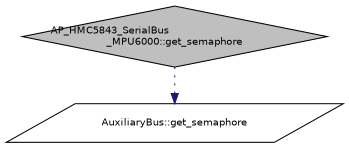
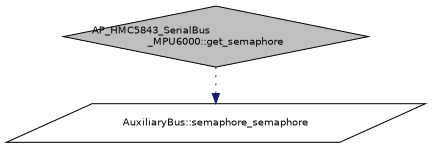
node "AuxiliaryBus::get_semaphore": label "AuxiliaryBus::get_semaphore" -> "AuxiliaryBus::semaphore_semaphore"
